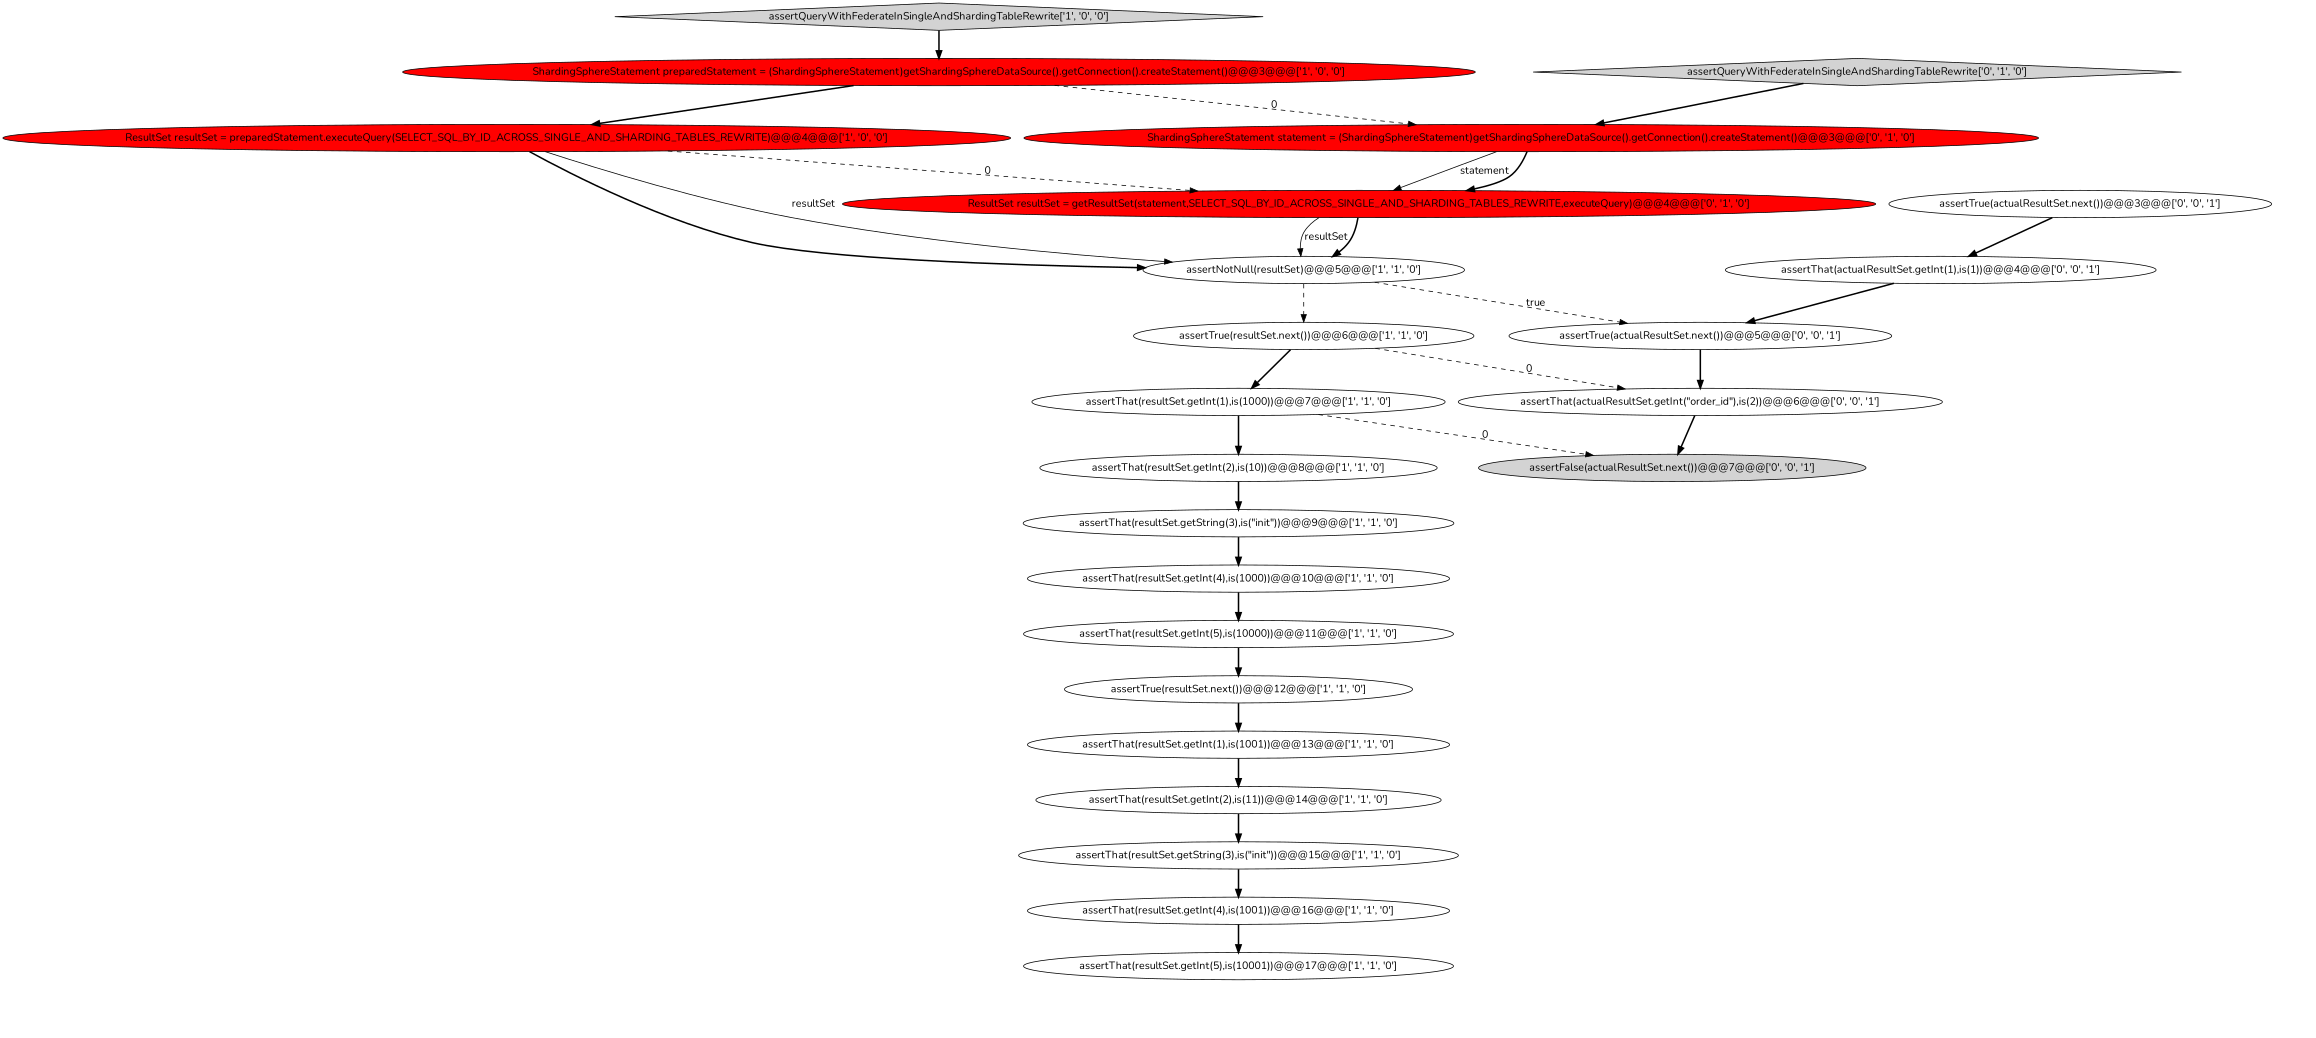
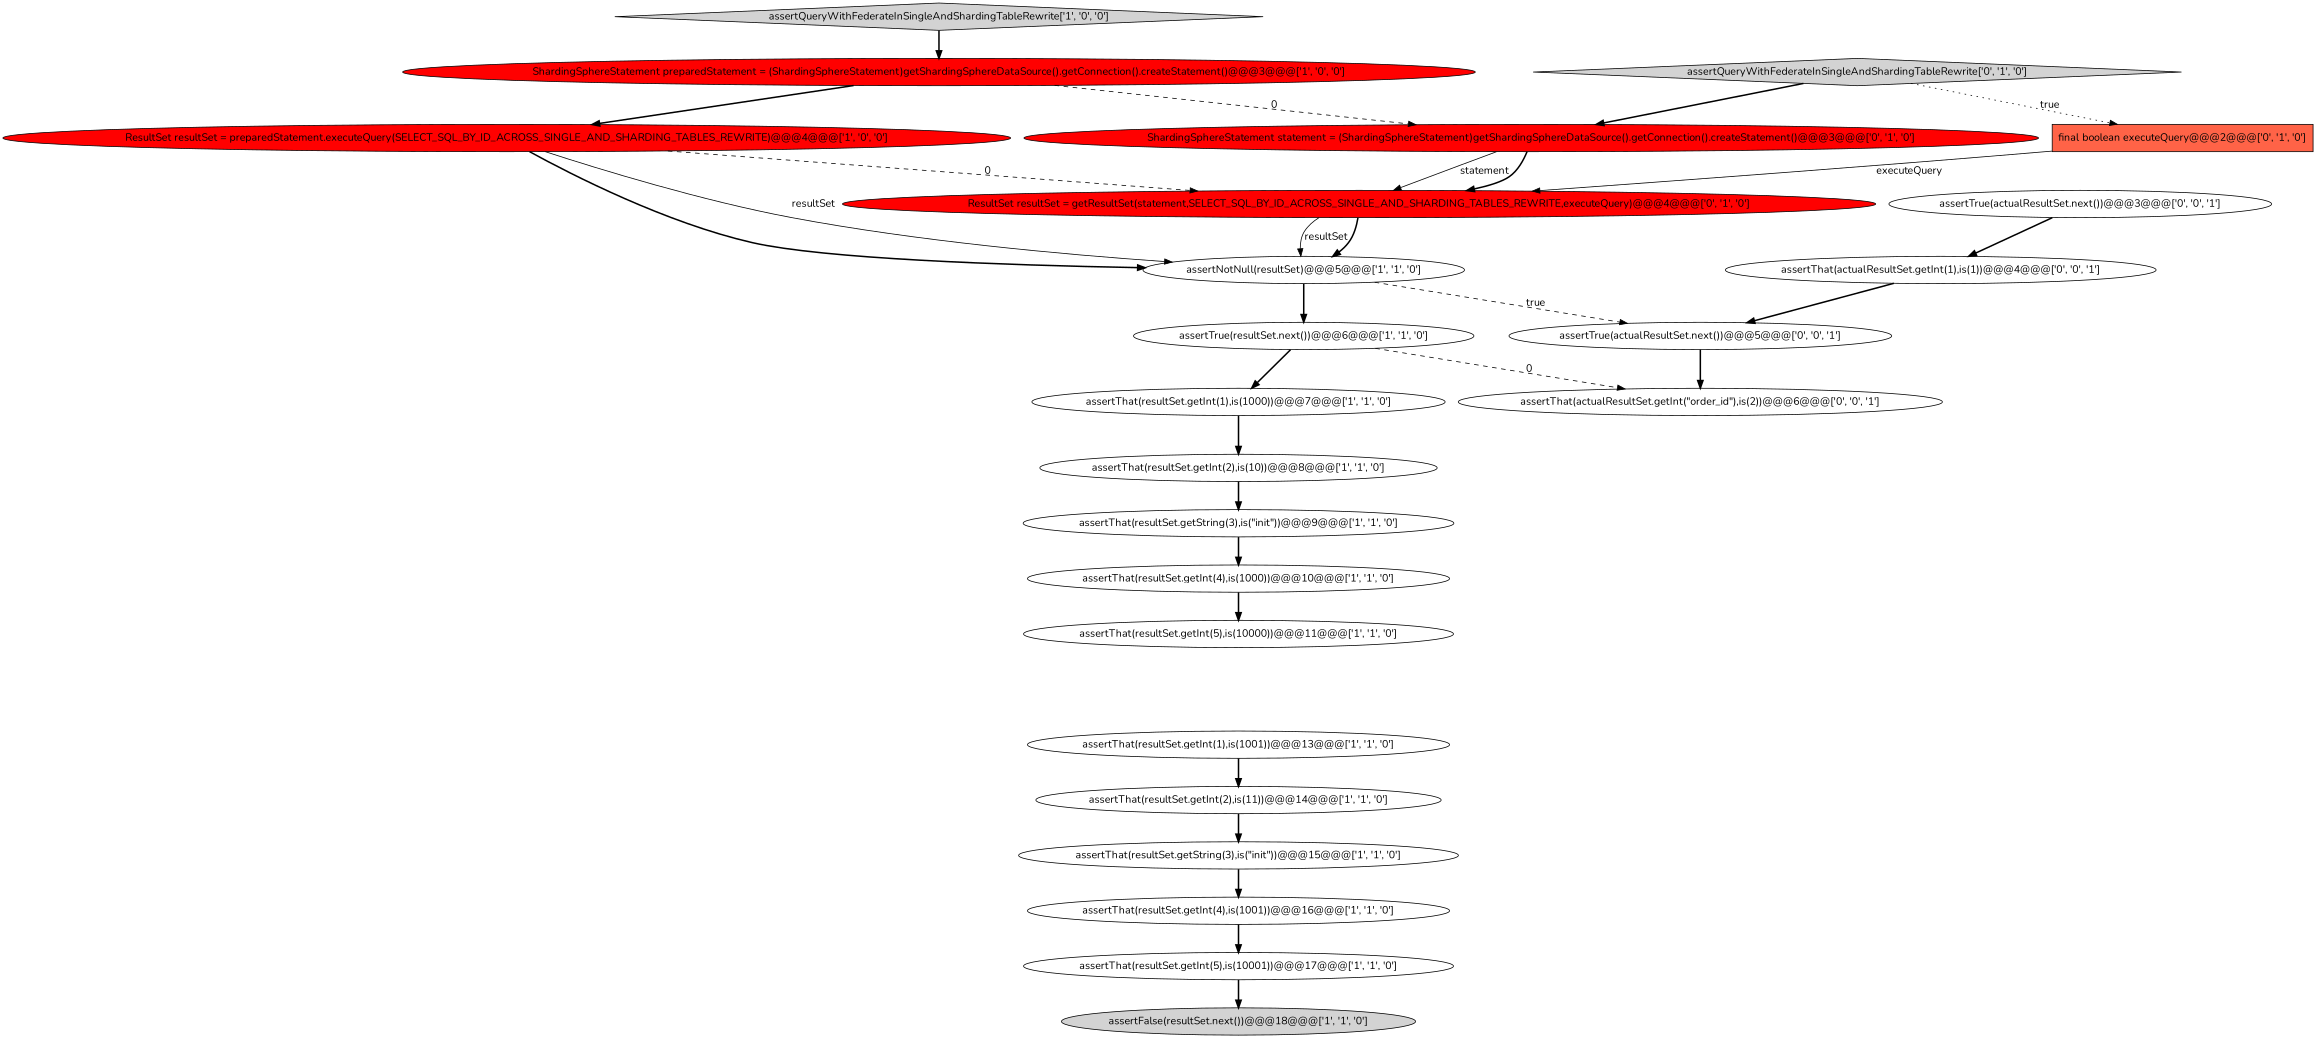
node "final boolean executeQuery@@@2@@@['0', '1', '0']": added
edge "assertNotNull(resultSet)@@@5@@@['1', '1', '0']" -> "assertTrue(resultSet.next())@@@6@@@['1', '1', '0']": style dashed -> bold
node "assertFalse(actualResultSet.next())@@@7@@@['0', '0', '1']": removed
node "assertTrue(resultSet.next())@@@12@@@['1', '1', '0']": removed
node "assertFalse(resultSet.next())@@@18@@@['1', '1', '0']": added
